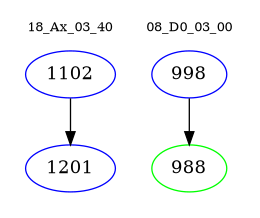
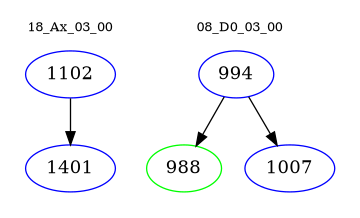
cluster "18_Ax_03_40": label "18_Ax_03_40" -> "18_Ax_03_00"
node "998": label "998" -> "994"
node "1201": label "1201" -> "1401"
node "1007": added
